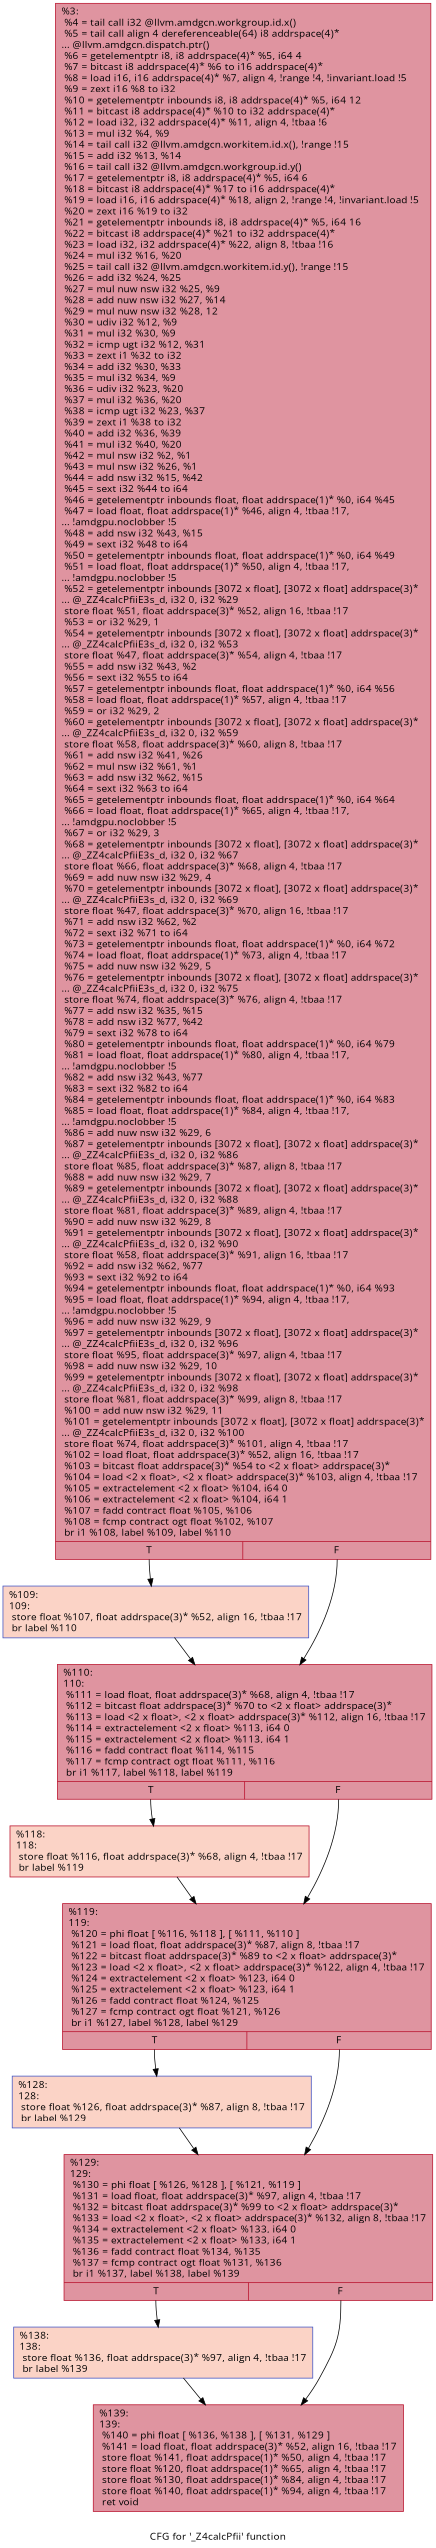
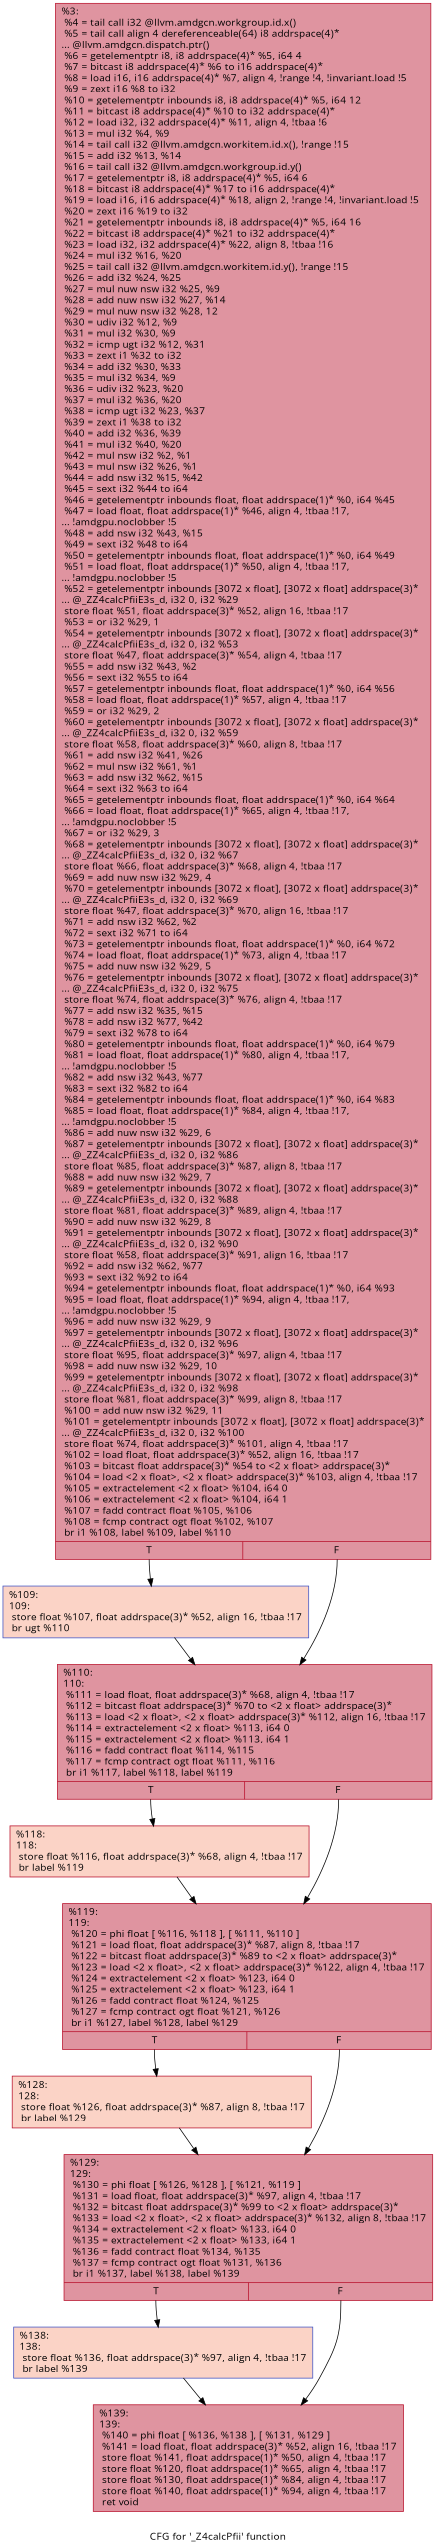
node "%109:": text "br label %110" -> "br ugt %110"
node "%128:": color #3d50c3ff -> #b70d28ff
